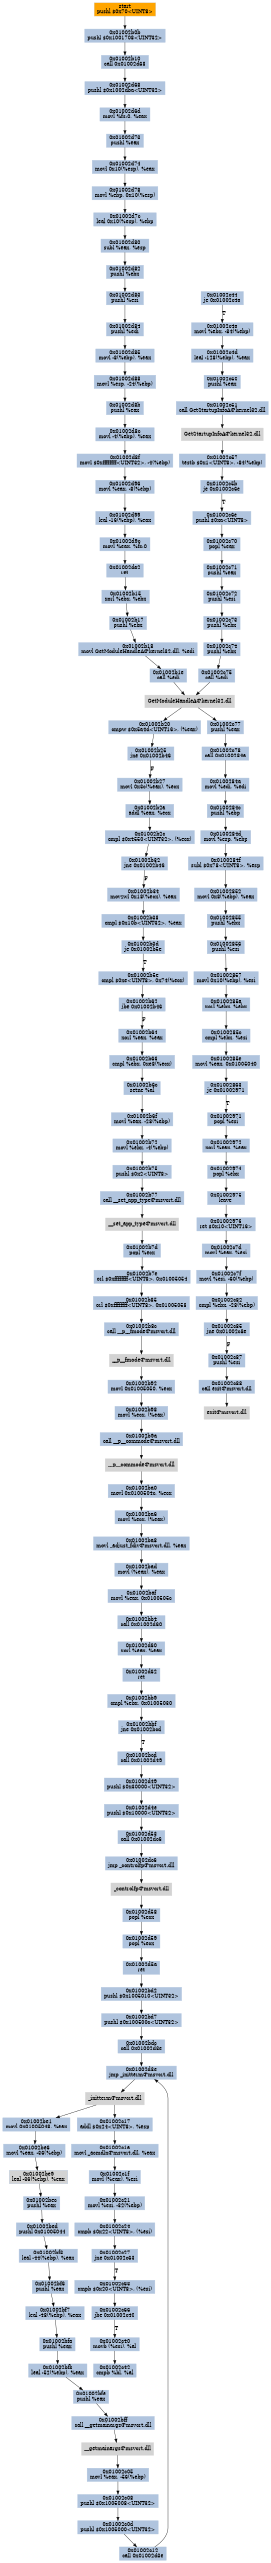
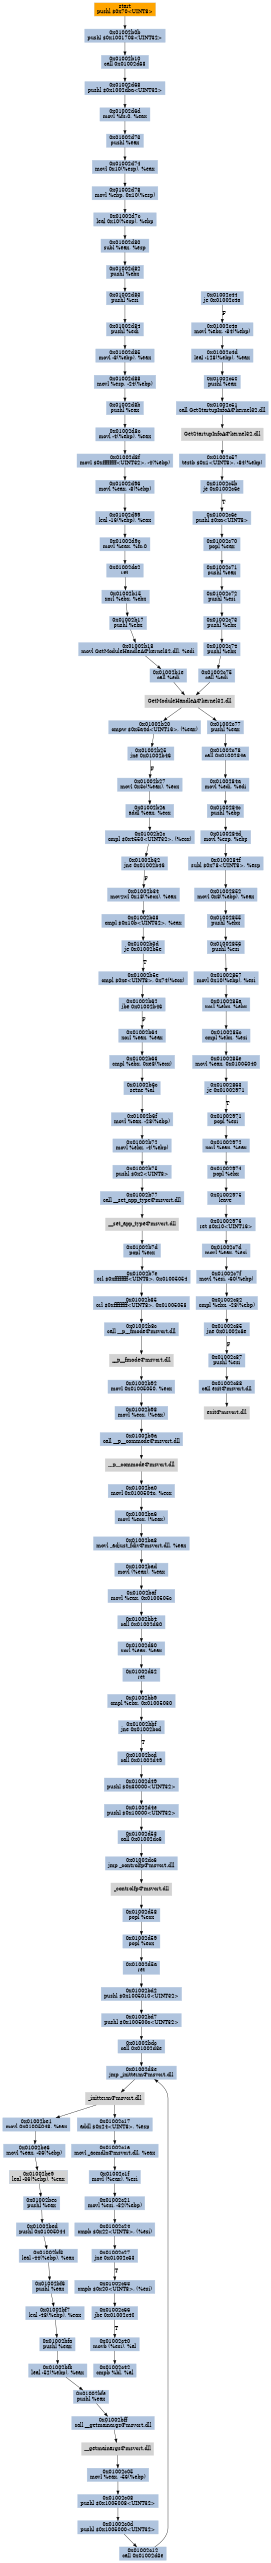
edge "0x01002c44 je 0x01002c4a" -> "0x01002c4a movl %ebx, -84(%ebp)": label "T" -> "F"
